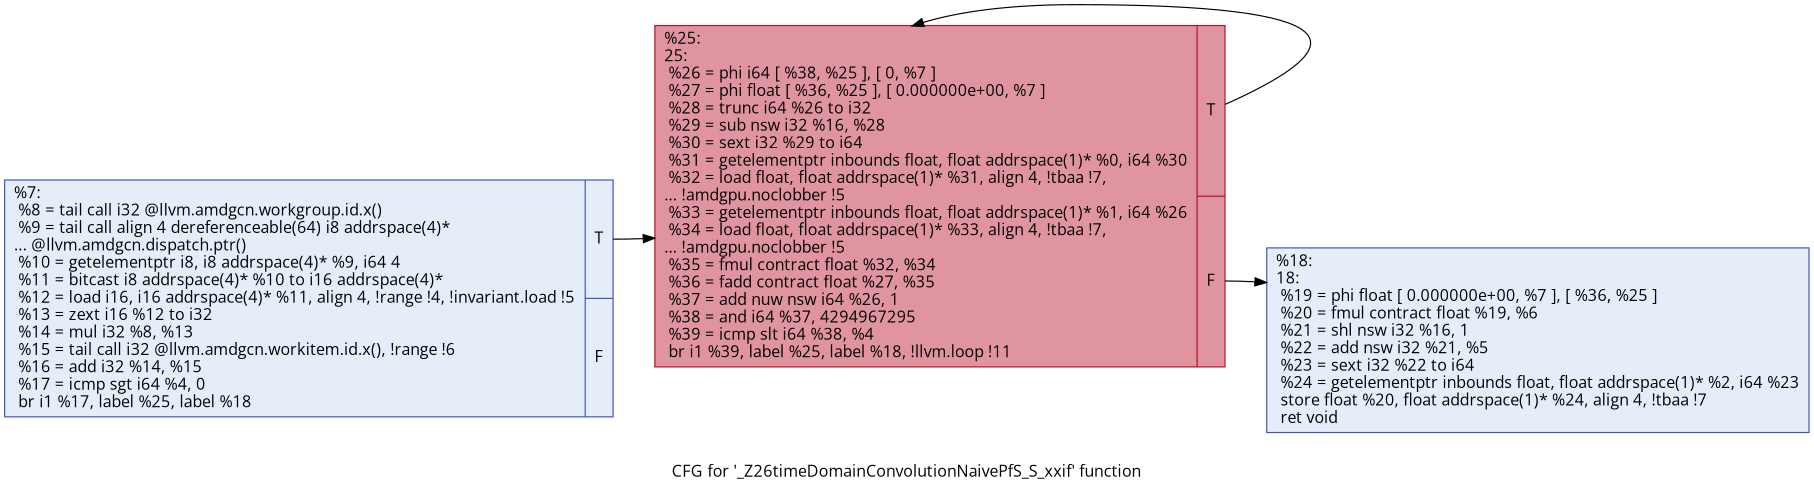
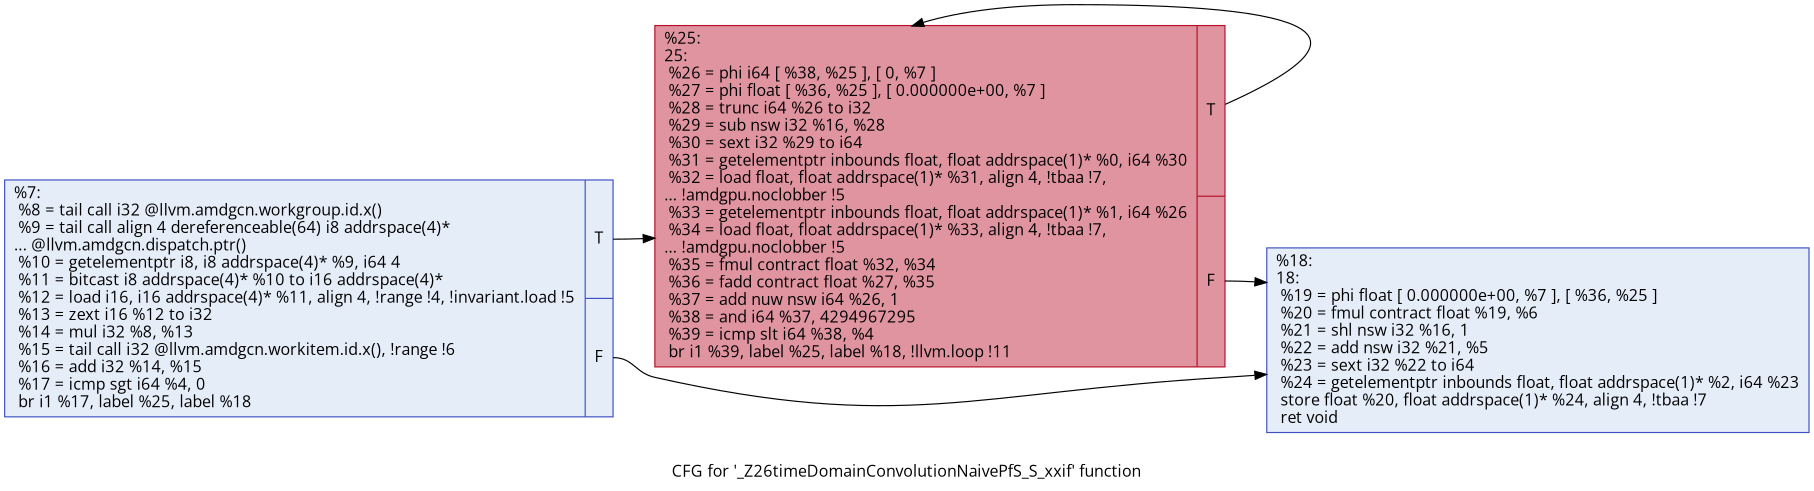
edge "%7:" -> "%18:": added
